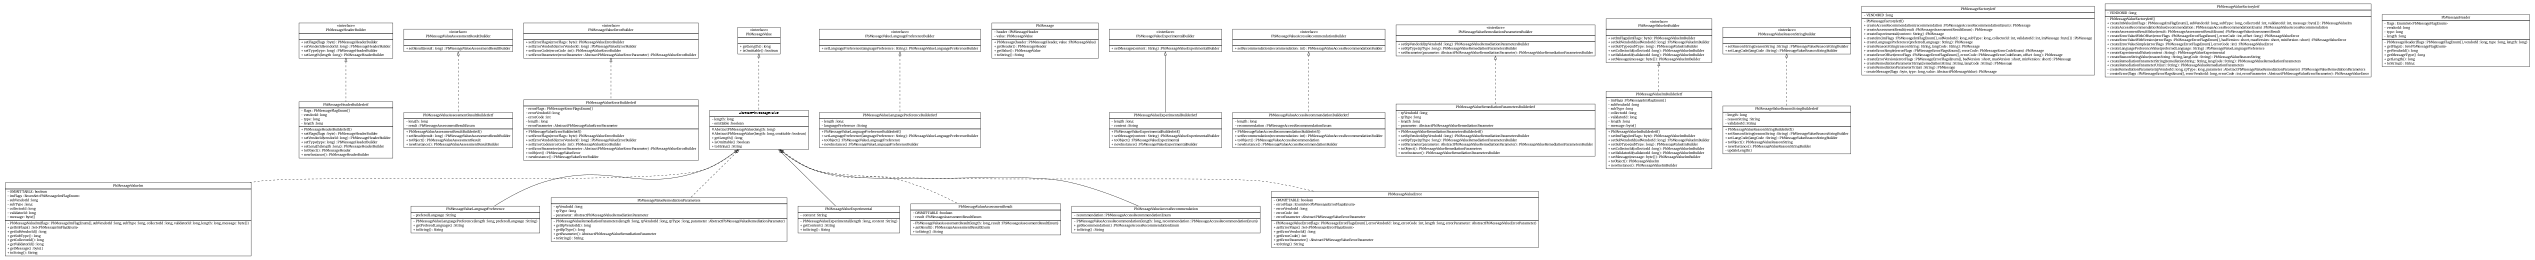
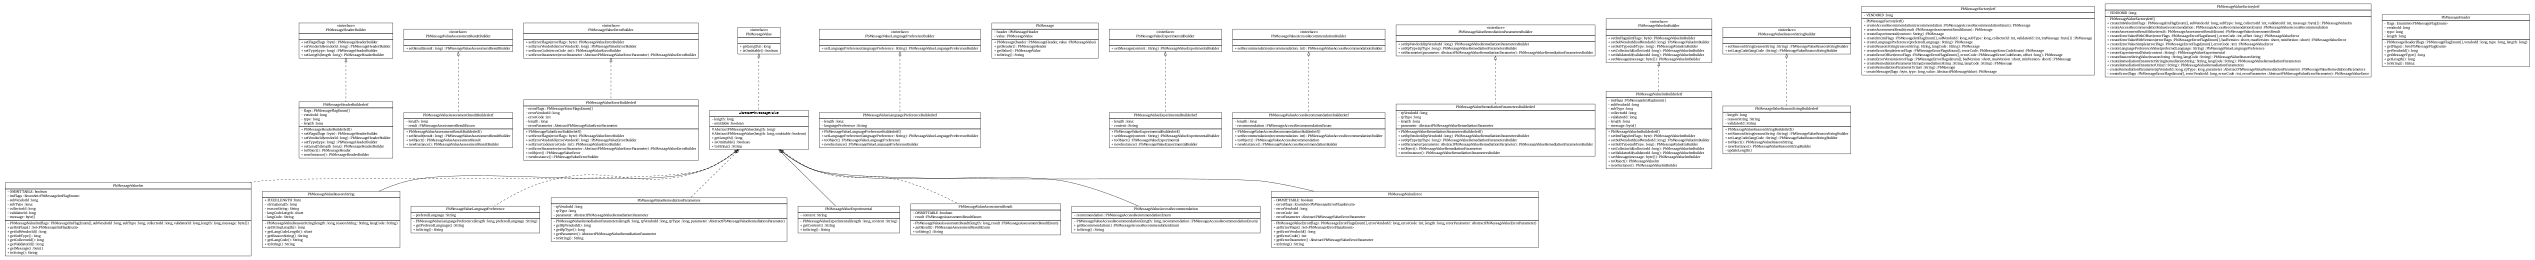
edge "PbMessageValueExperimentalBuilderIetf" -> "PbMessageValueExperimentalBuilder": style solid -> dashed
edge "PbMessageValueLanguagePreference" -> "AbstractPbMessageValue": style solid -> dashed
edge "PbMessageValueError" -> "AbstractPbMessageValue": style dashed -> solid
node "PbMessageValueReasonString": added
